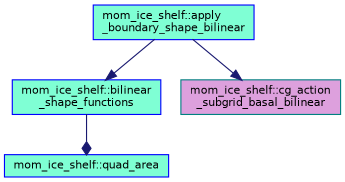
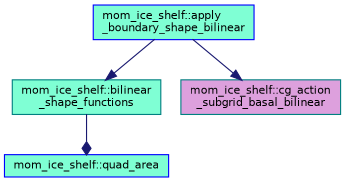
node "mom_ice_shelf::bilinear _shape_functions": color blue -> teal
